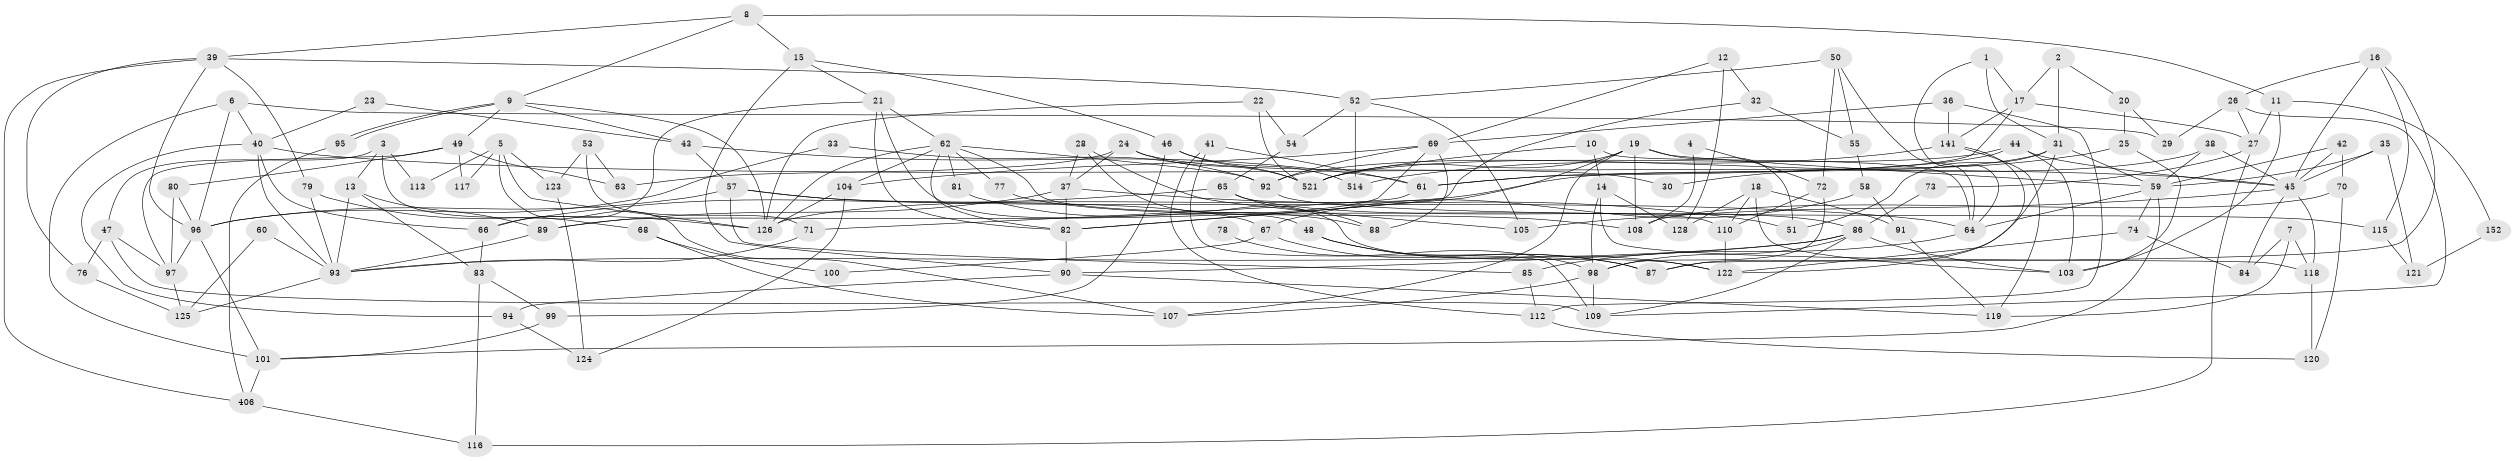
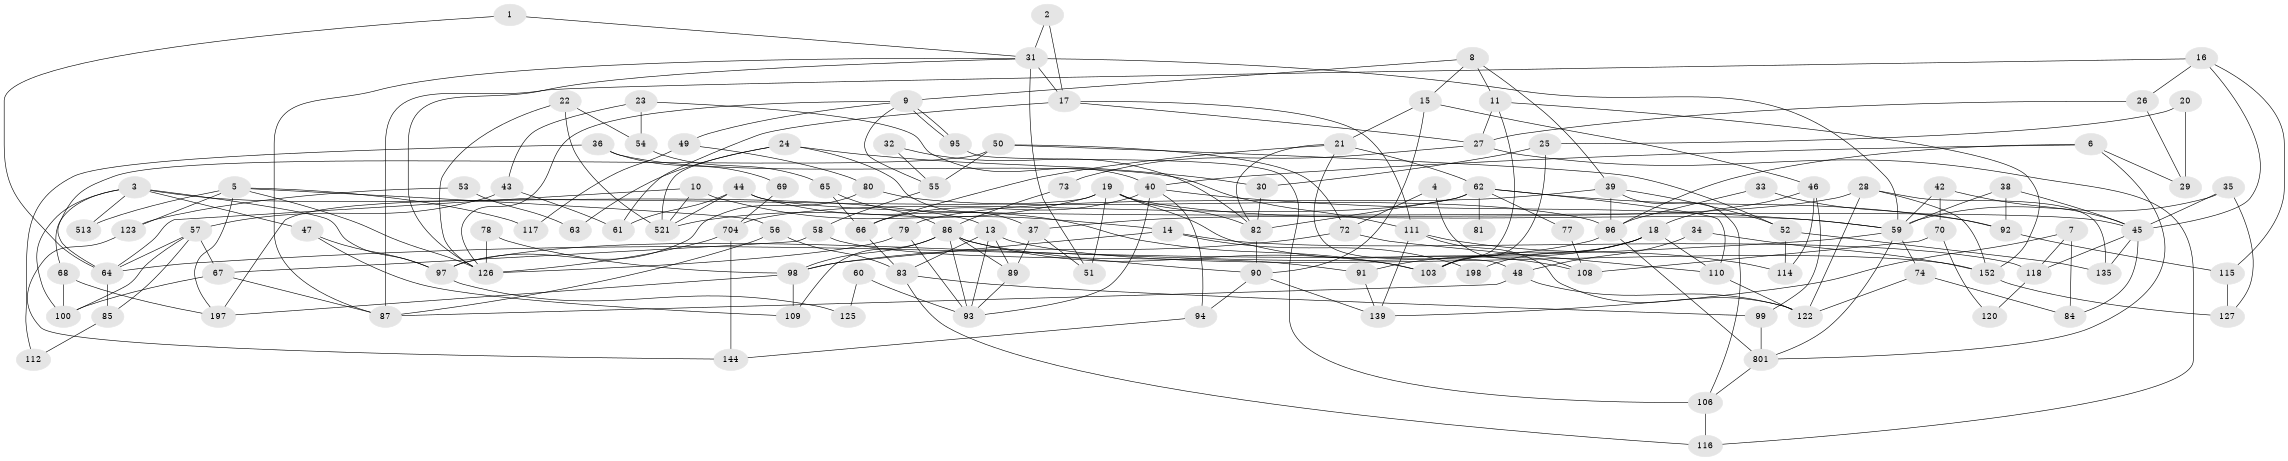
node "12": removed
edge "1" -- "17": now "31" -- "17"
edge "2" -- "20": removed
edge "9" -- "43": now "9" -- "55"
edge "52" -- "54": now "23" -- "54"
node "41": removed
node "141": label "141" -> "111"
edge "69" -- "92": removed
edge "49" -- "97": now "3" -- "97"
edge "46" -- "521": now "46" -- "18"
edge "62" -- "126": now "78" -- "126"
edge "49" -- "63": removed
edge "40" -- "45": now "40" -- "59"
node "113": label "113" -> "513"
node "104": label "104" -> "704"
node "514": label "514" -> "114"
edge "28" -- "152": added
edge "57" -- "96": now "57" -- "100"
edge "37" -- "82": now "30" -- "82"
edge "69" -- "89": now "86" -- "89"
edge "3" -- "100": added
node "56": added
node "71": removed
node "88": removed
node "105": label "105" -> "135"
node "128": label "128" -> "198"
node "34": added
edge "13" -- "152": added
node "76": removed
node "121": label "121" -> "127"
edge "93" -- "125": removed
edge "26" -- "109": removed
node "107": label "107" -> "197"
node "119": label "119" -> "139"
edge "112" -- "120": removed
node "101": label "101" -> "801"
node "124": label "124" -> "144"
node "406": label "406" -> "106"
